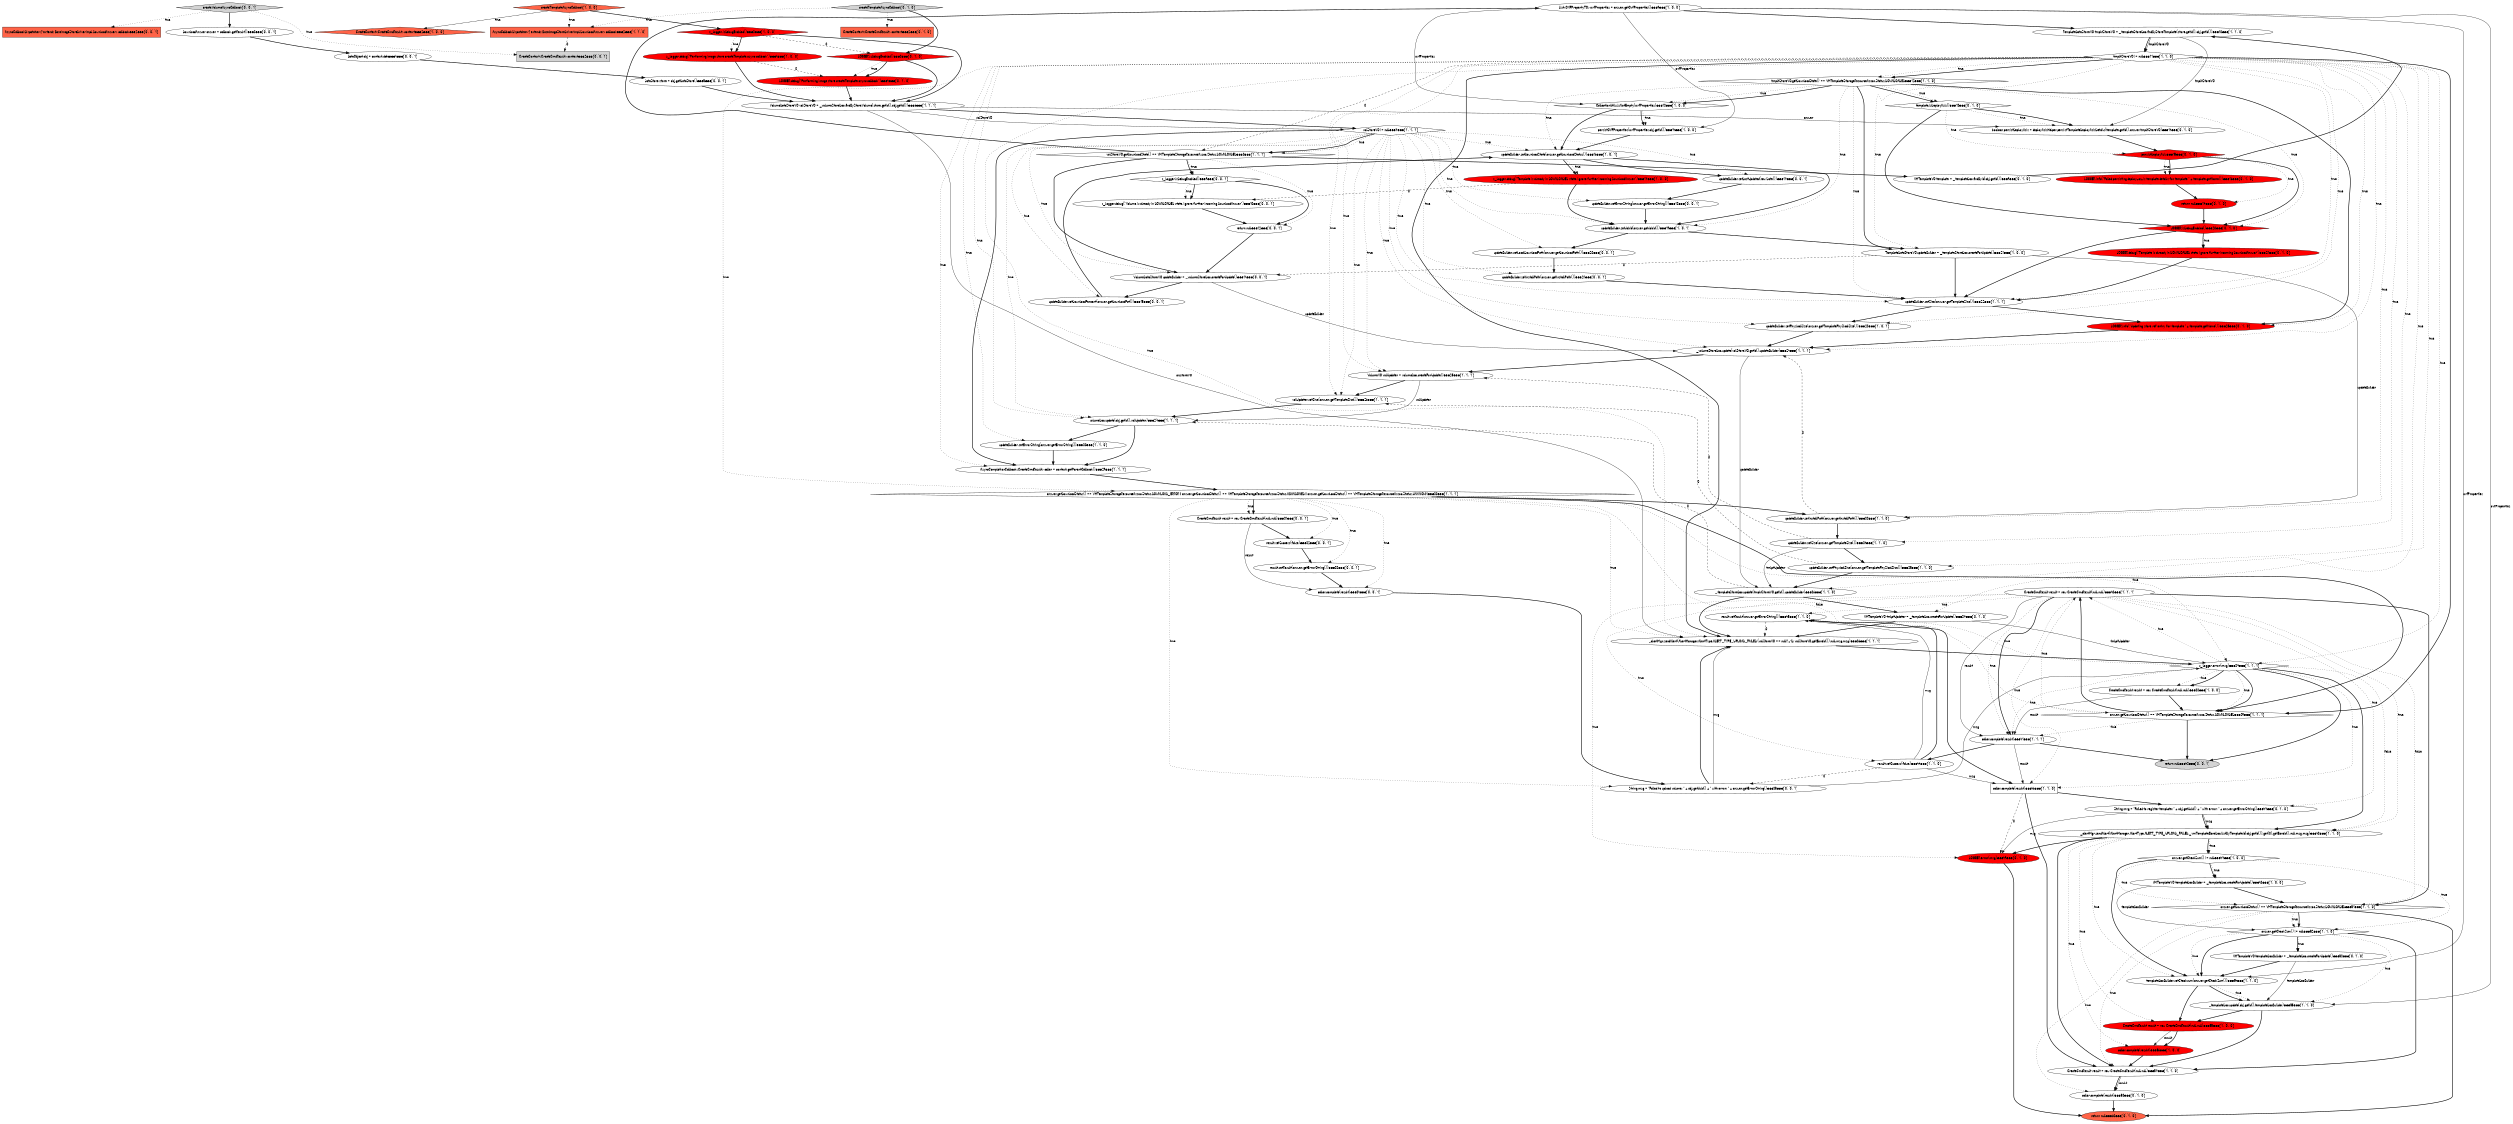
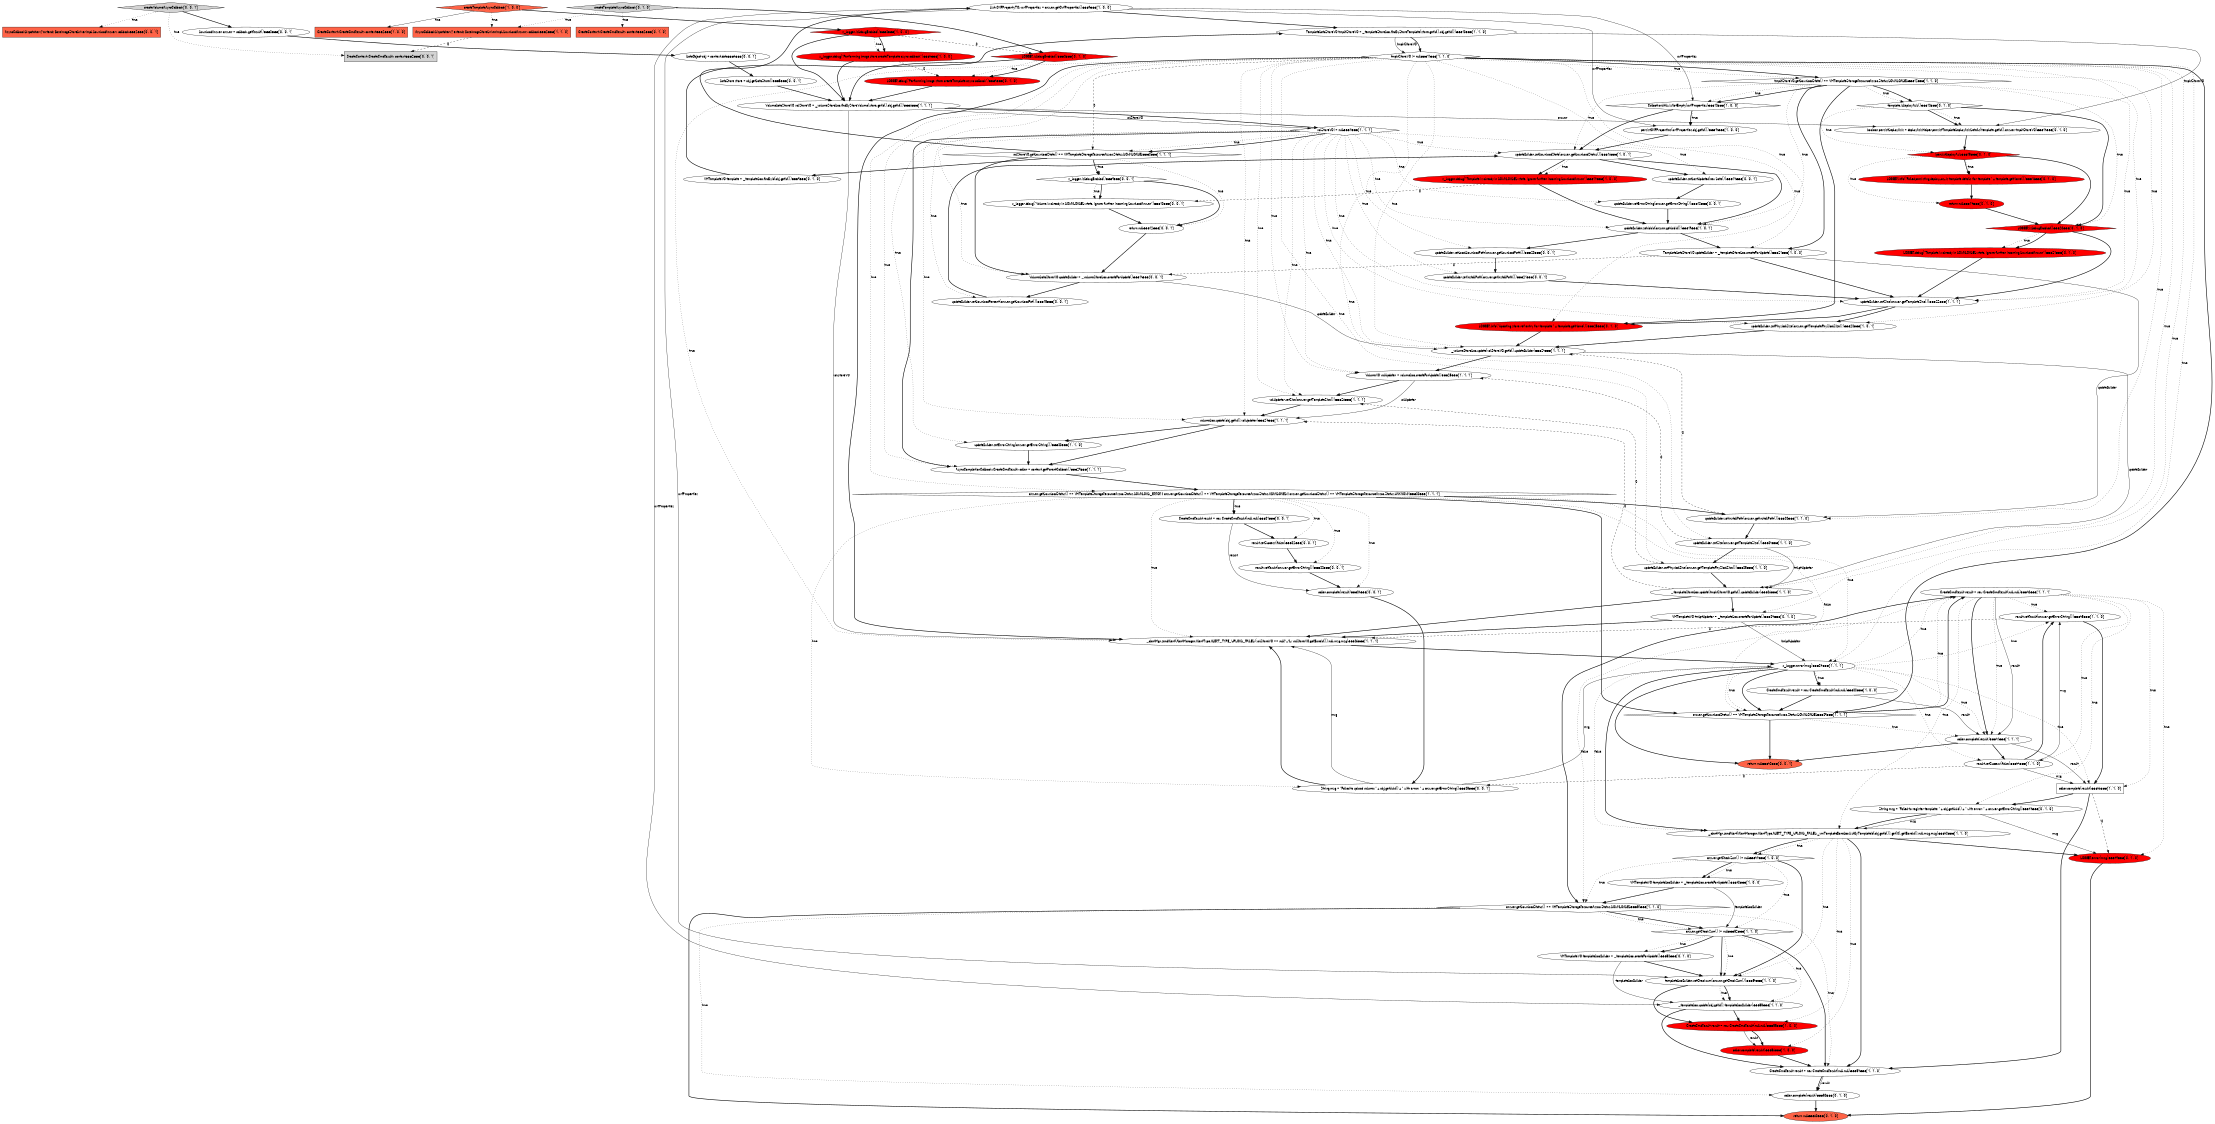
node "CreateContext<CreateCmdResult> context@@@2@@@['1', '0', '0']": shape diamond -> box
node "s_logger.error(msg)@@@37@@@['1', '1', '1']": shape diamond -> ellipse
edge "s_logger.error(msg)@@@37@@@['1', '1', '1']" -> "result.setSuccess(false)@@@44@@@['1', '1', '0']": added, label "true"
node "return null@@@43@@@['0', '0', '1']": fillcolor lightgray -> tomato
